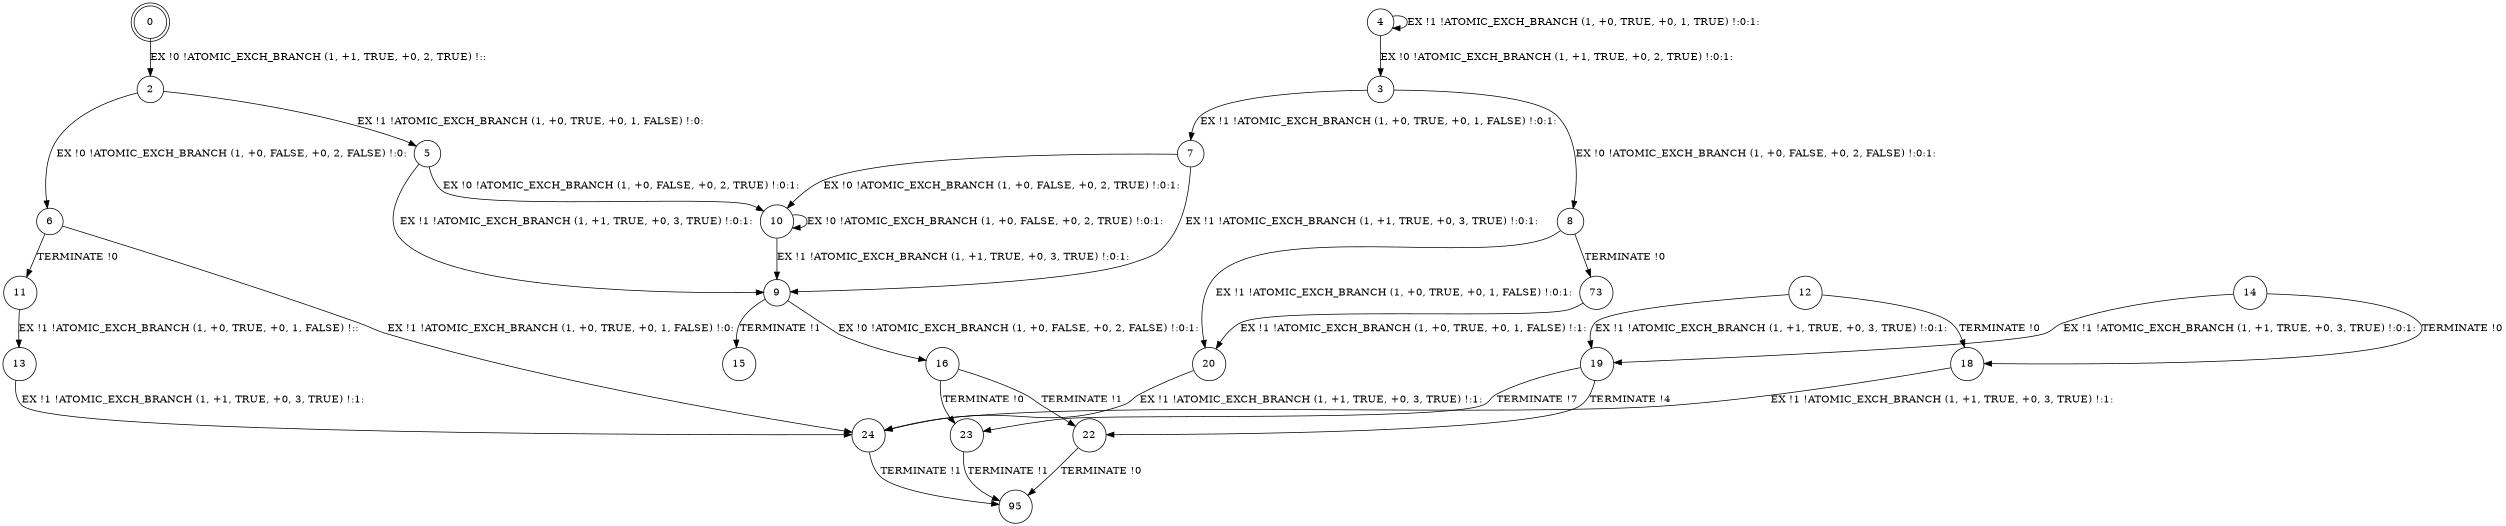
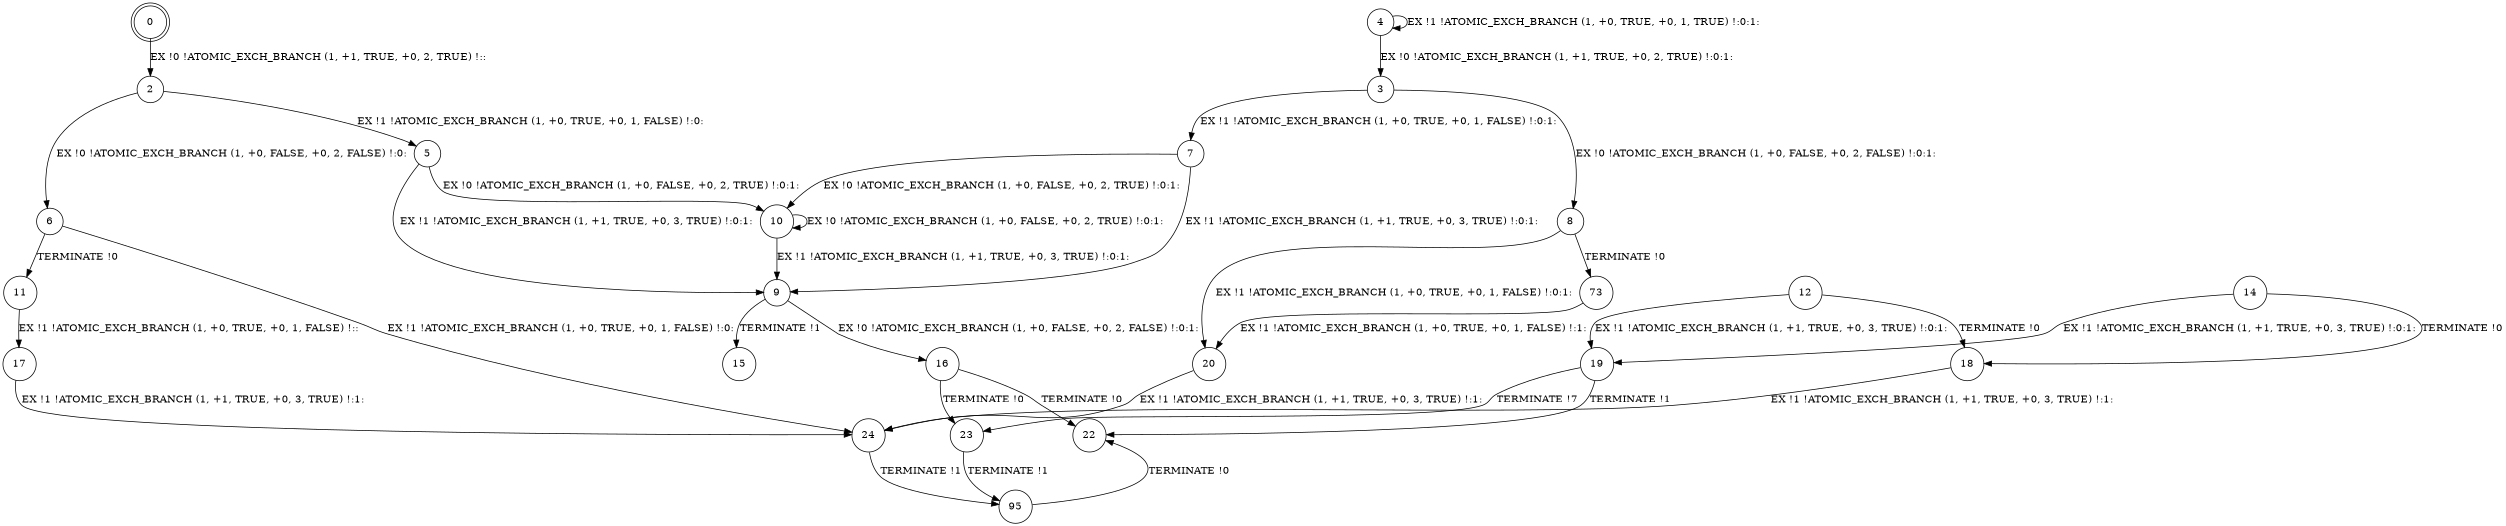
node "13": label "13" -> "17"
edge "16" -> "22": label "TERMINATE !1" -> "TERMINATE !0"
edge "19" -> "22": label "TERMINATE !4" -> "TERMINATE !1"
edge "22" -> "95": reversed
